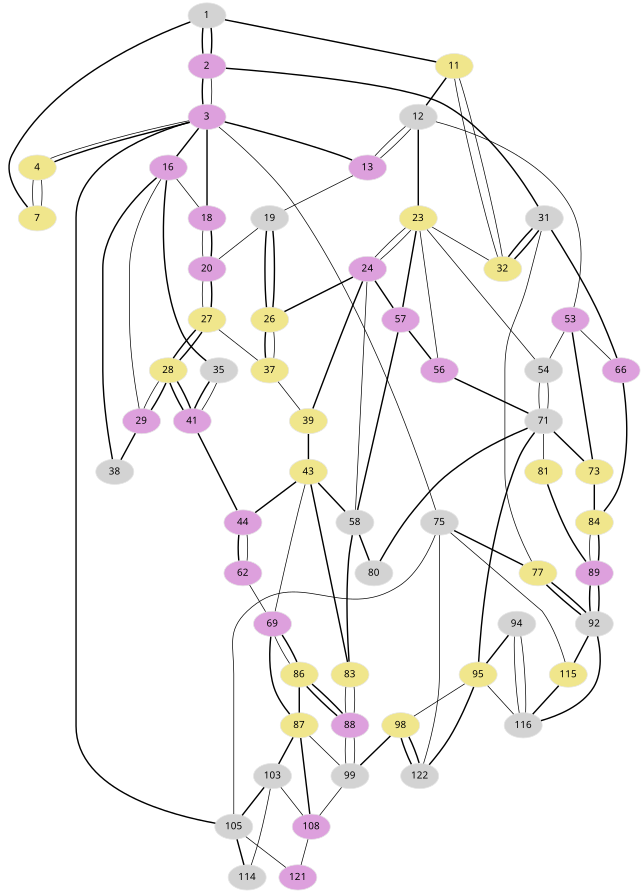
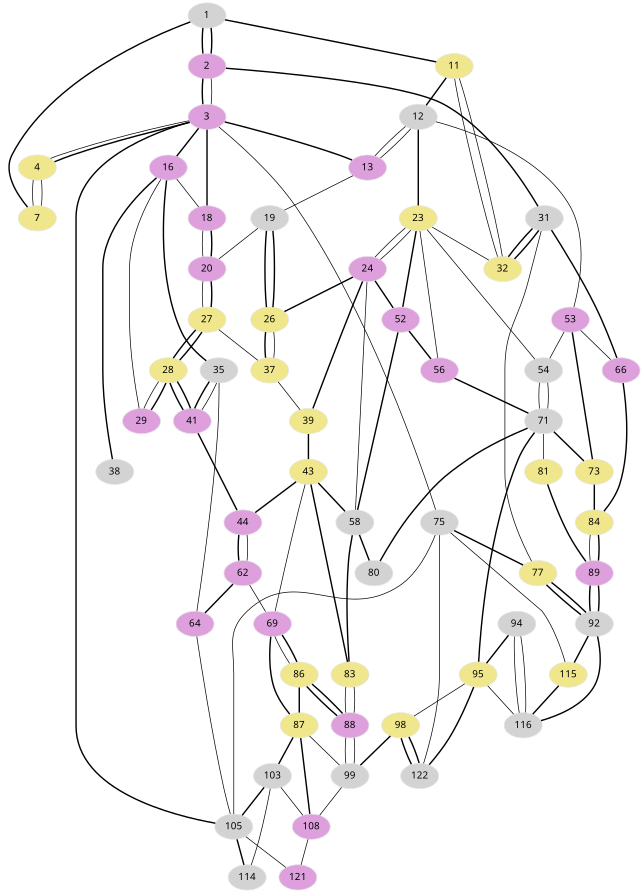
node "57": label "57" -> "52"
edge "29" -- "38": removed
node "64": added
